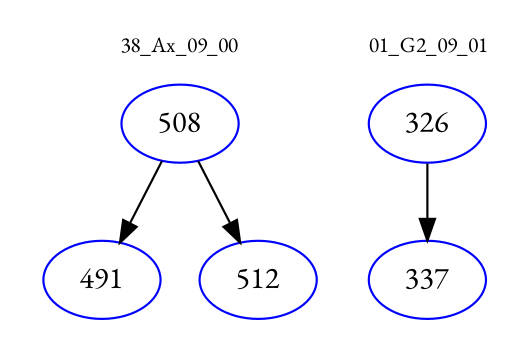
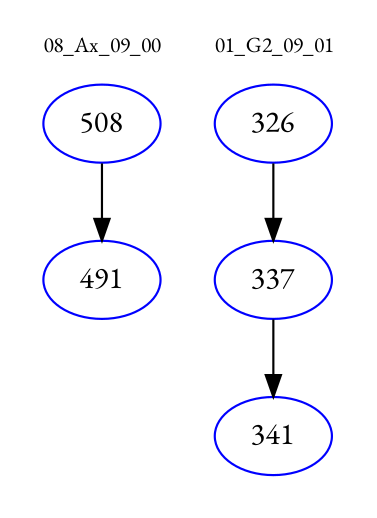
cluster "38_Ax_09_00": label "38_Ax_09_00" -> "08_Ax_09_00"
node "512": removed
node "341": added
